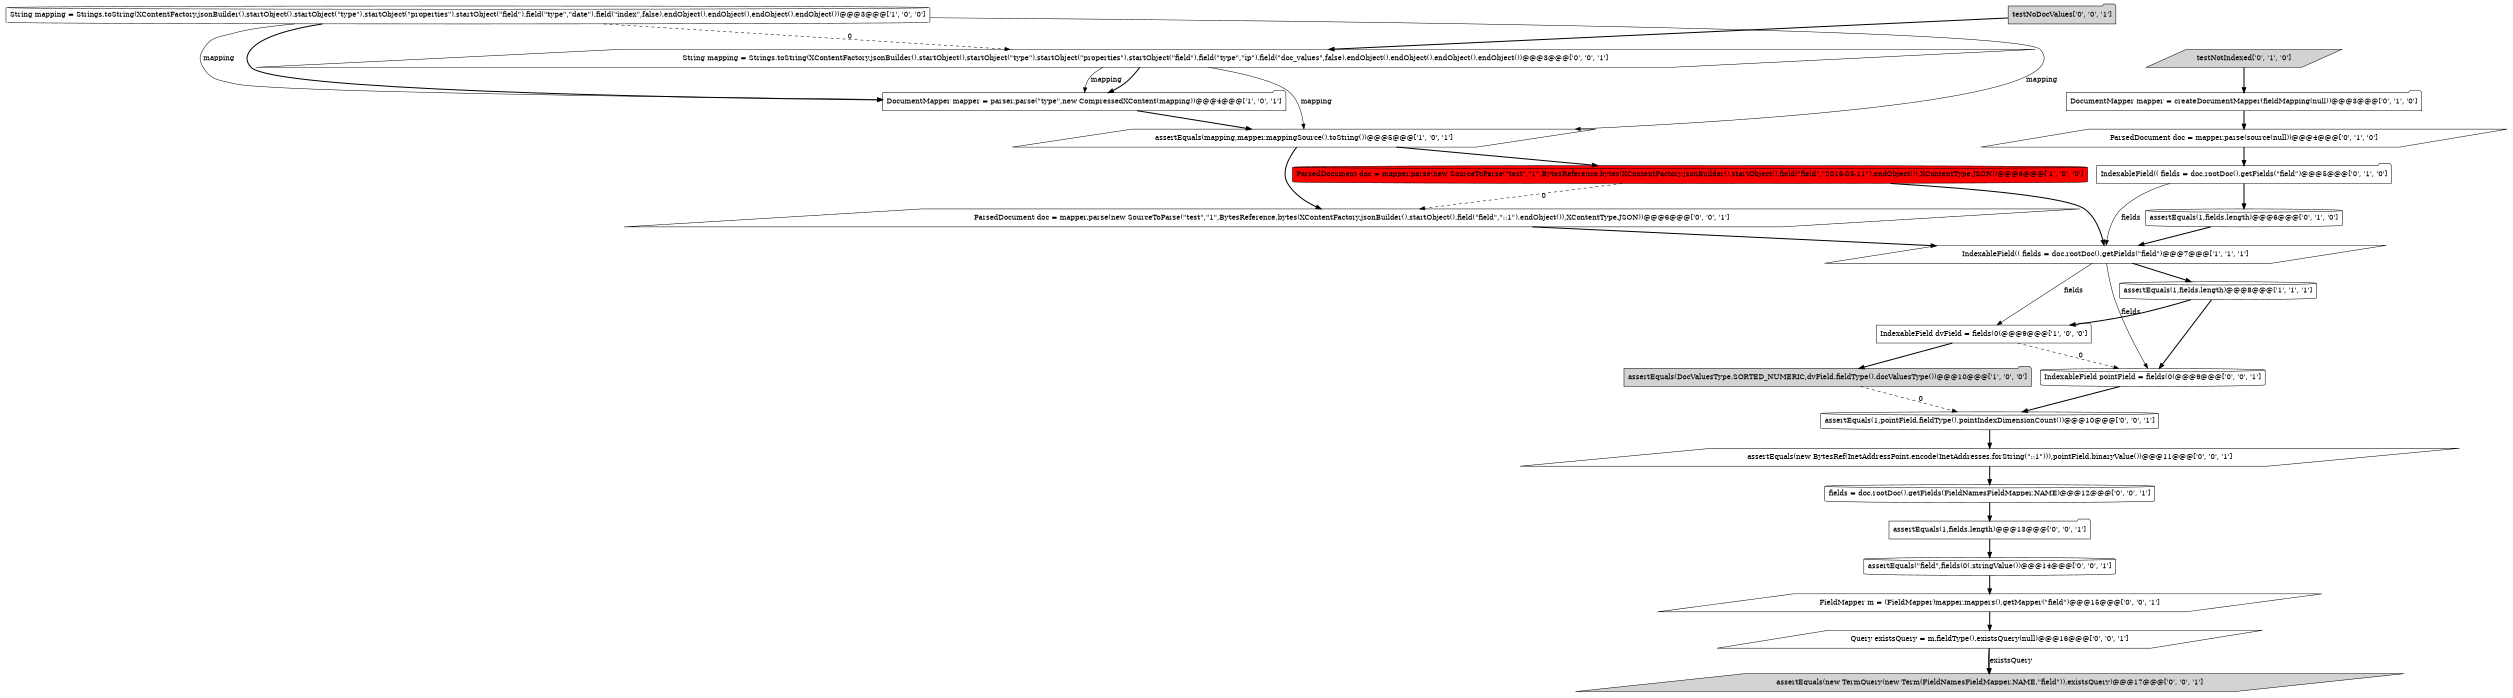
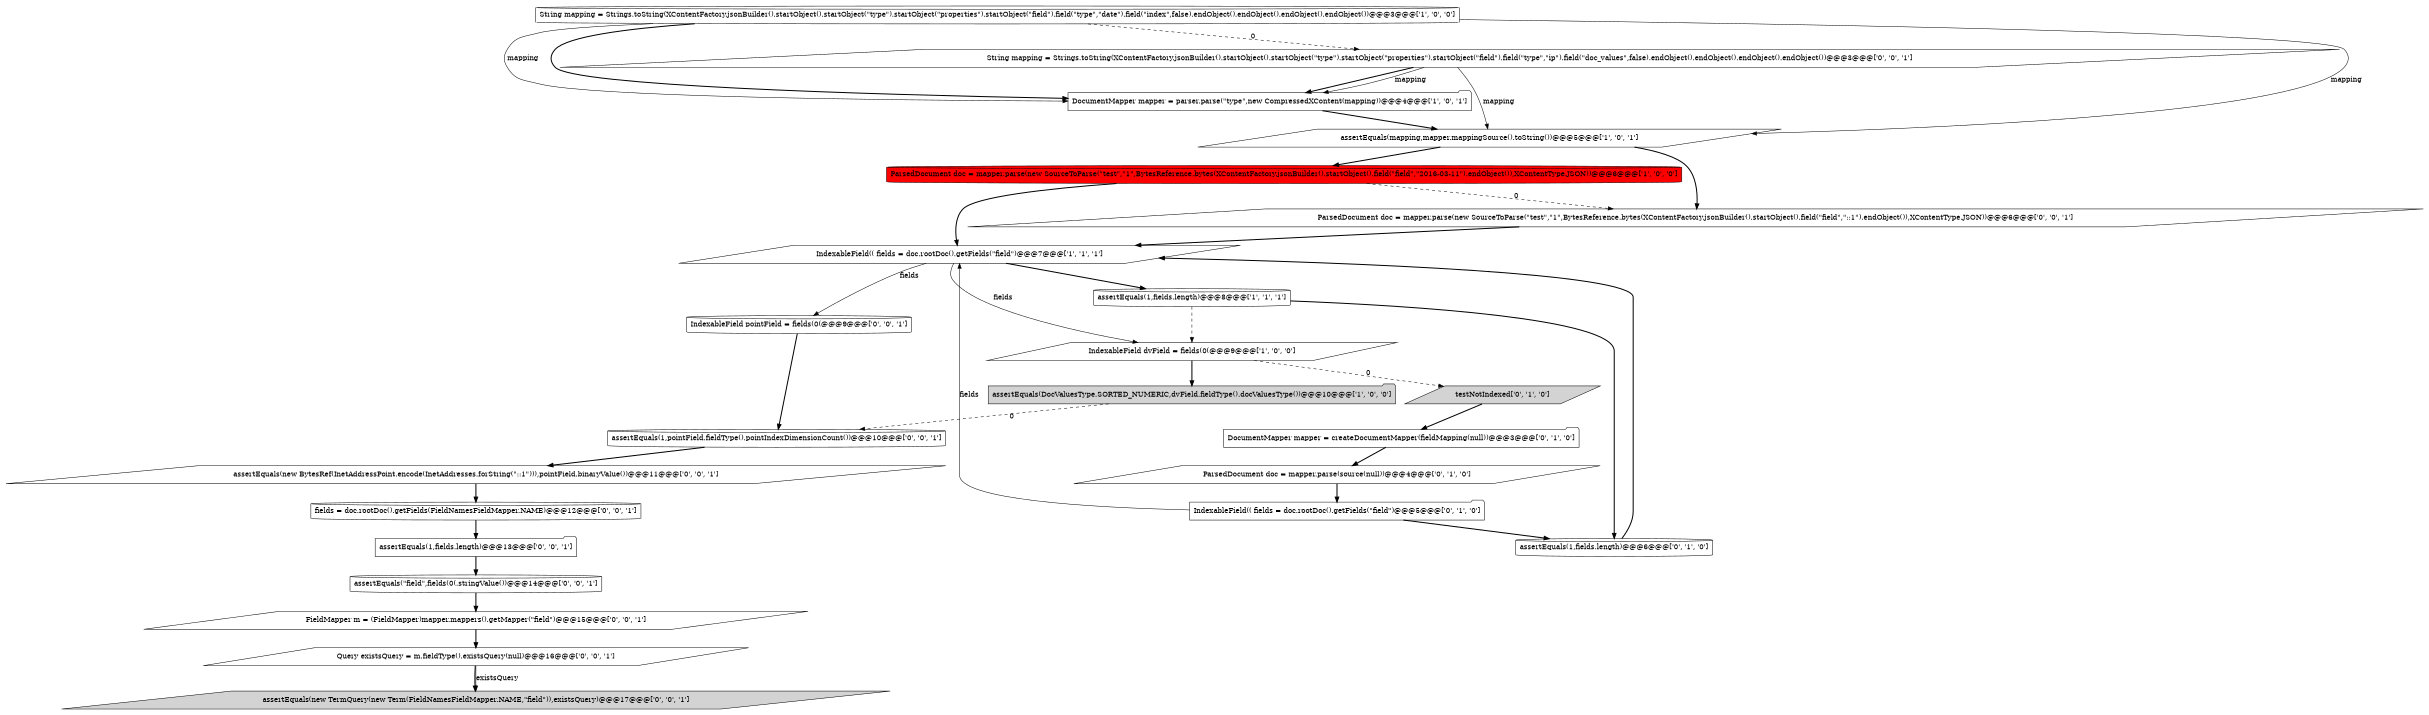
node "testNoDocValues['0', '0', '1']": removed
edge "assertEquals(1,fields.length)@@@8@@@['1', '1', '1']" -> "IndexableField dvField = fields(0(@@@9@@@['1', '0', '0']": style bold -> dashed
edge "assertEquals(1,fields.length)@@@8@@@['1', '1', '1']" -> "IndexableField pointField = fields(0(@@@9@@@['0', '0', '1']": now "assertEquals(1,fields.length)@@@8@@@['1', '1', '1']" -> "assertEquals(1,fields.length)@@@6@@@['0', '1', '0']"
node "IndexableField dvField = fields(0(@@@9@@@['1', '0', '0']": shape folder -> parallelogram
edge "IndexableField dvField = fields(0(@@@9@@@['1', '0', '0']" -> "IndexableField pointField = fields(0(@@@9@@@['0', '0', '1']": now "IndexableField dvField = fields(0(@@@9@@@['1', '0', '0']" -> "testNotIndexed['0', '1', '0']"
